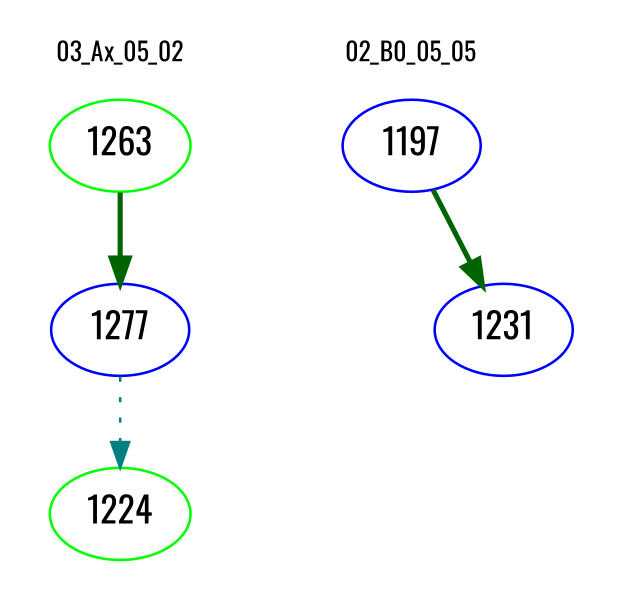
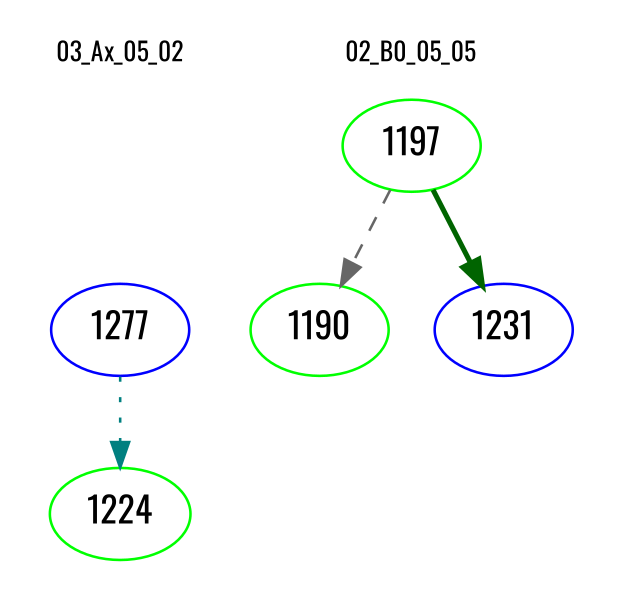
node "1263": removed
node "1197": color blue -> green
node "1190": added
